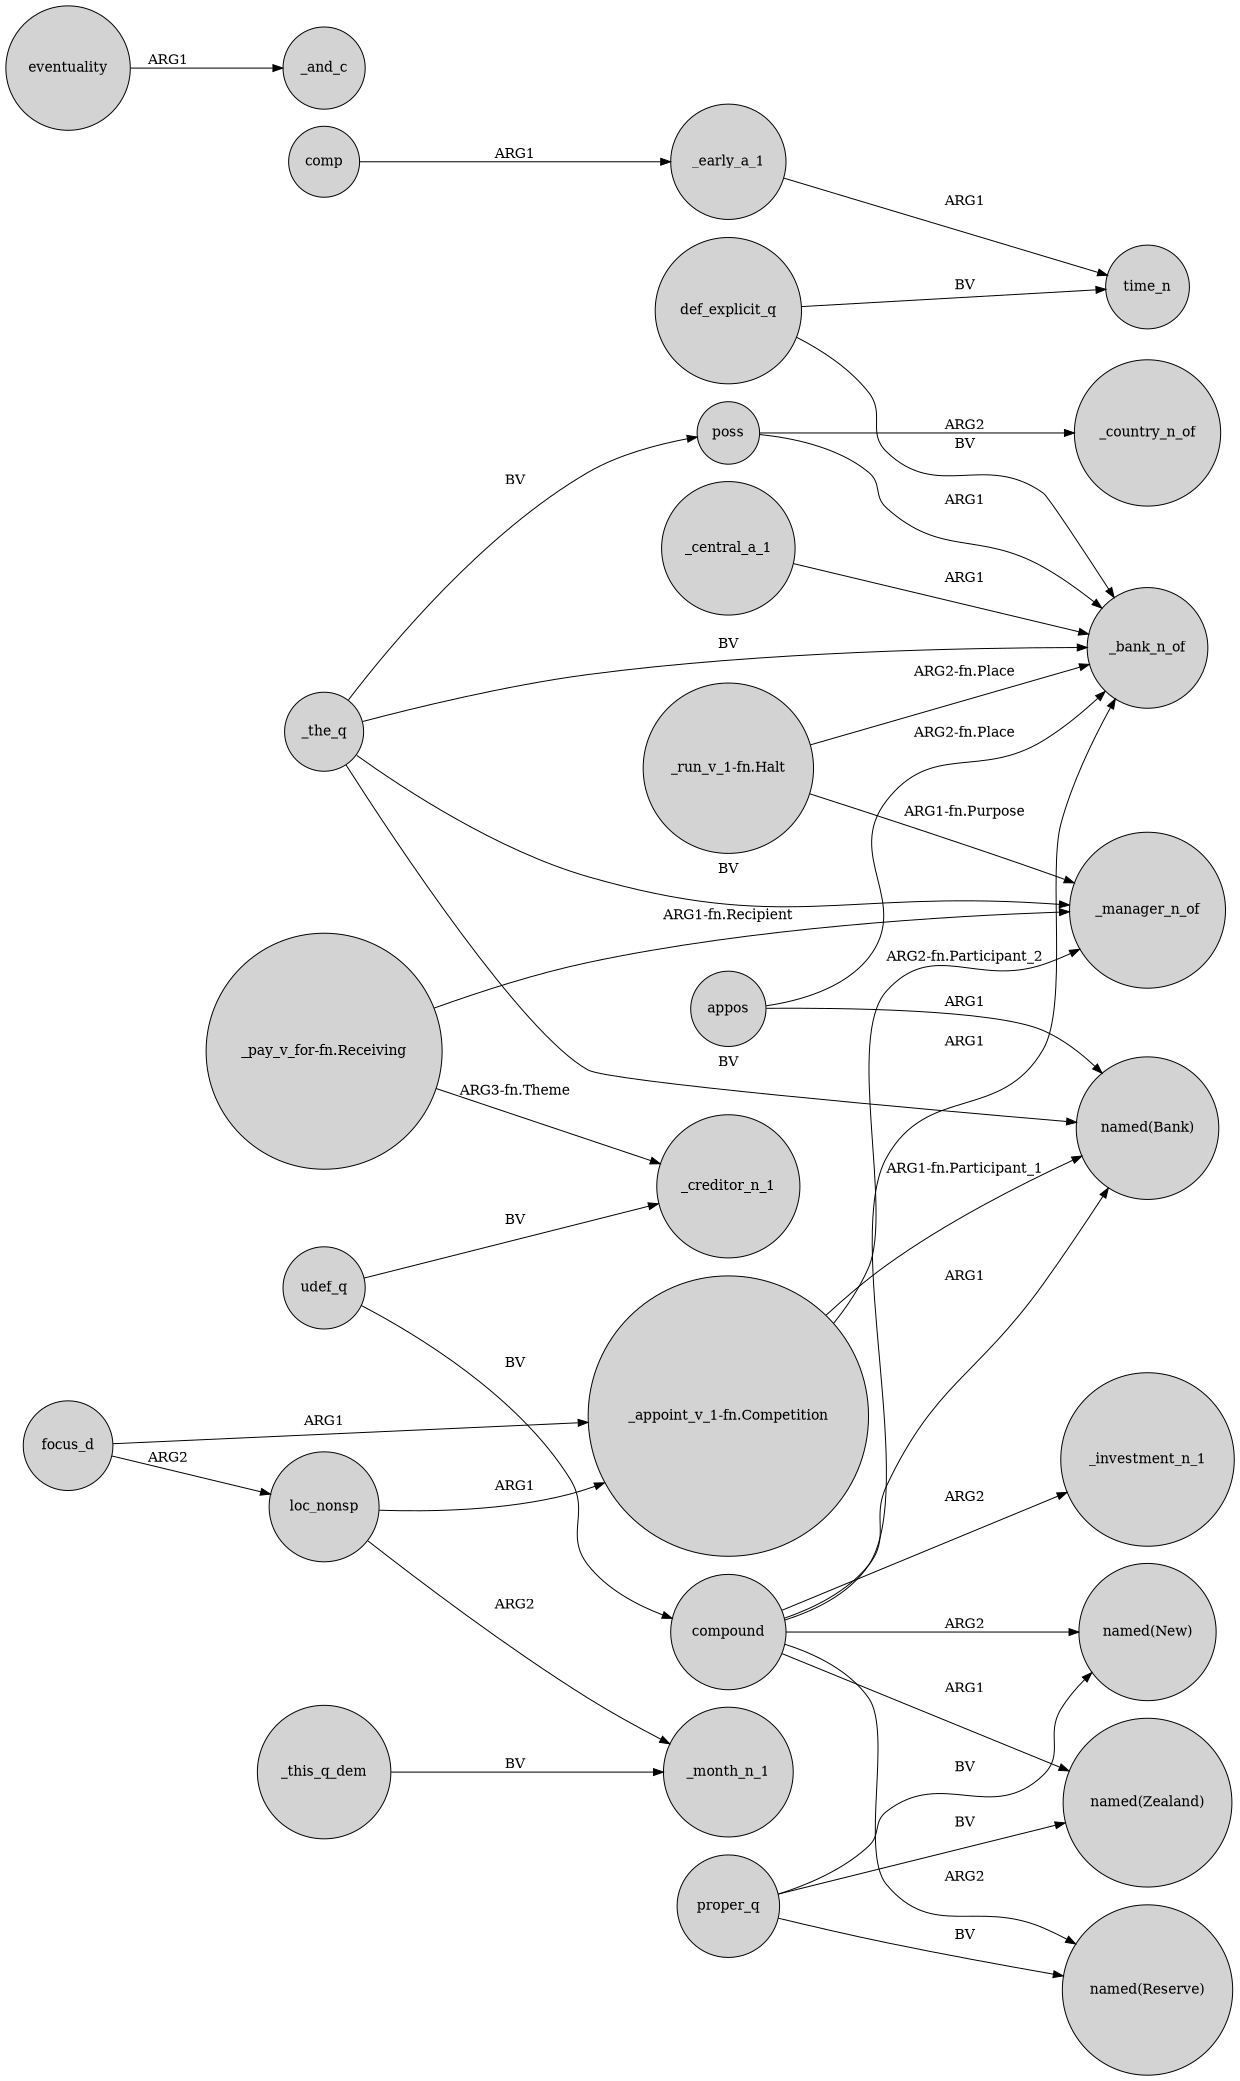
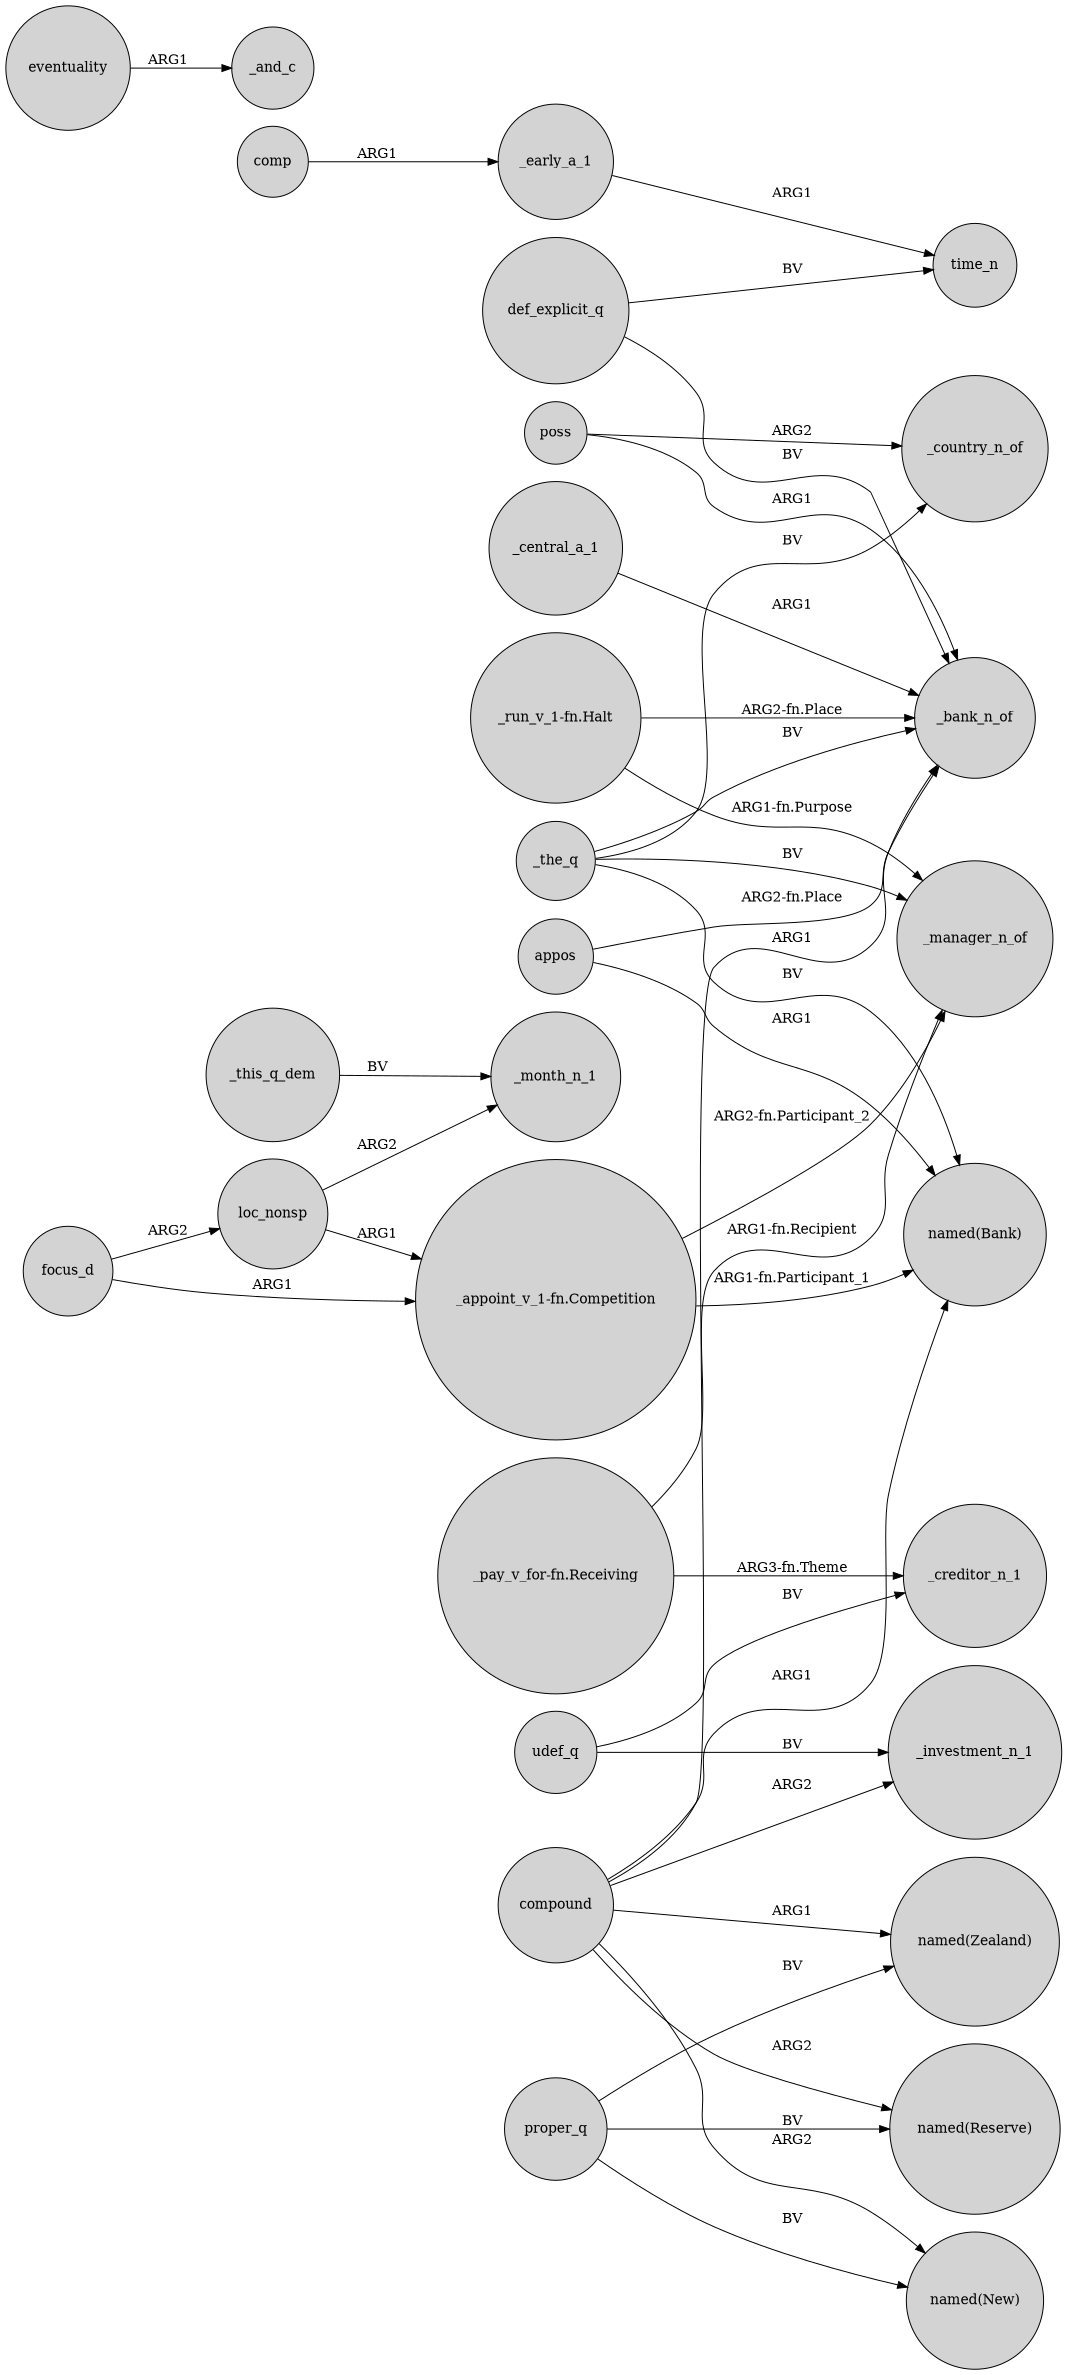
edge "_the_q" -> "poss": now "_the_q" -> "_country_n_of"
edge "udef_q" -> "compound": now "udef_q" -> "_investment_n_1"
